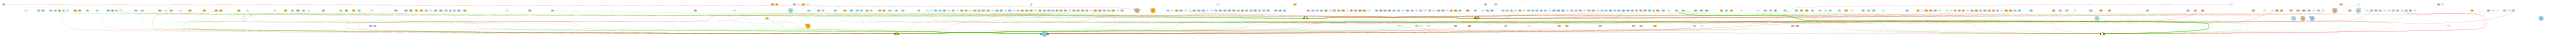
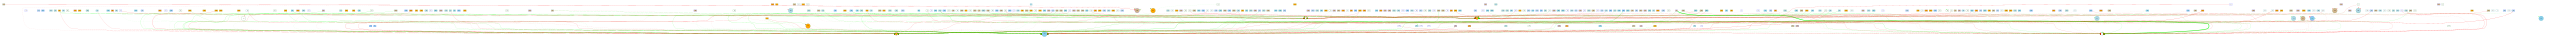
node "-359": removed
node "-98": fillcolor orange -> lightblue
